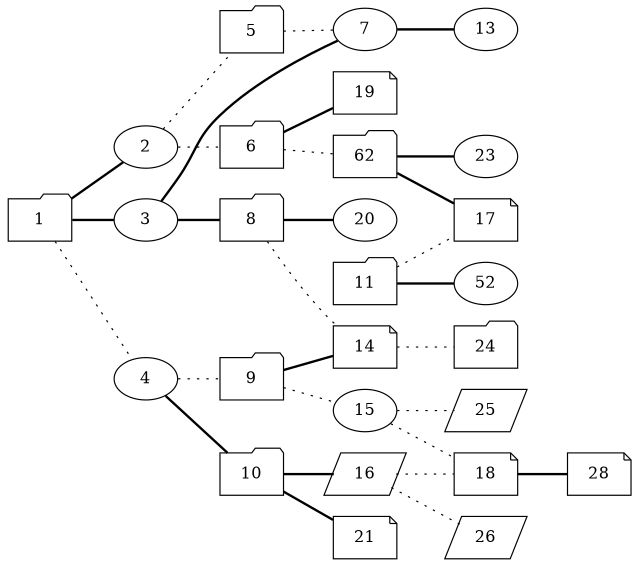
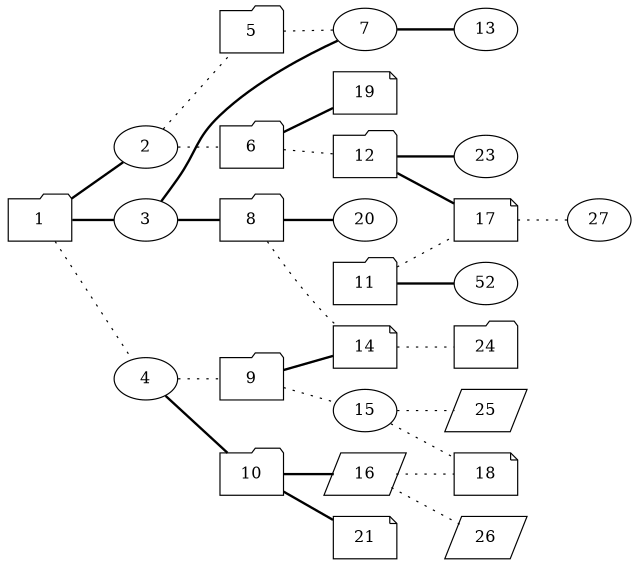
node "62": label "62" -> "12"
node "27": added
node "28": removed
